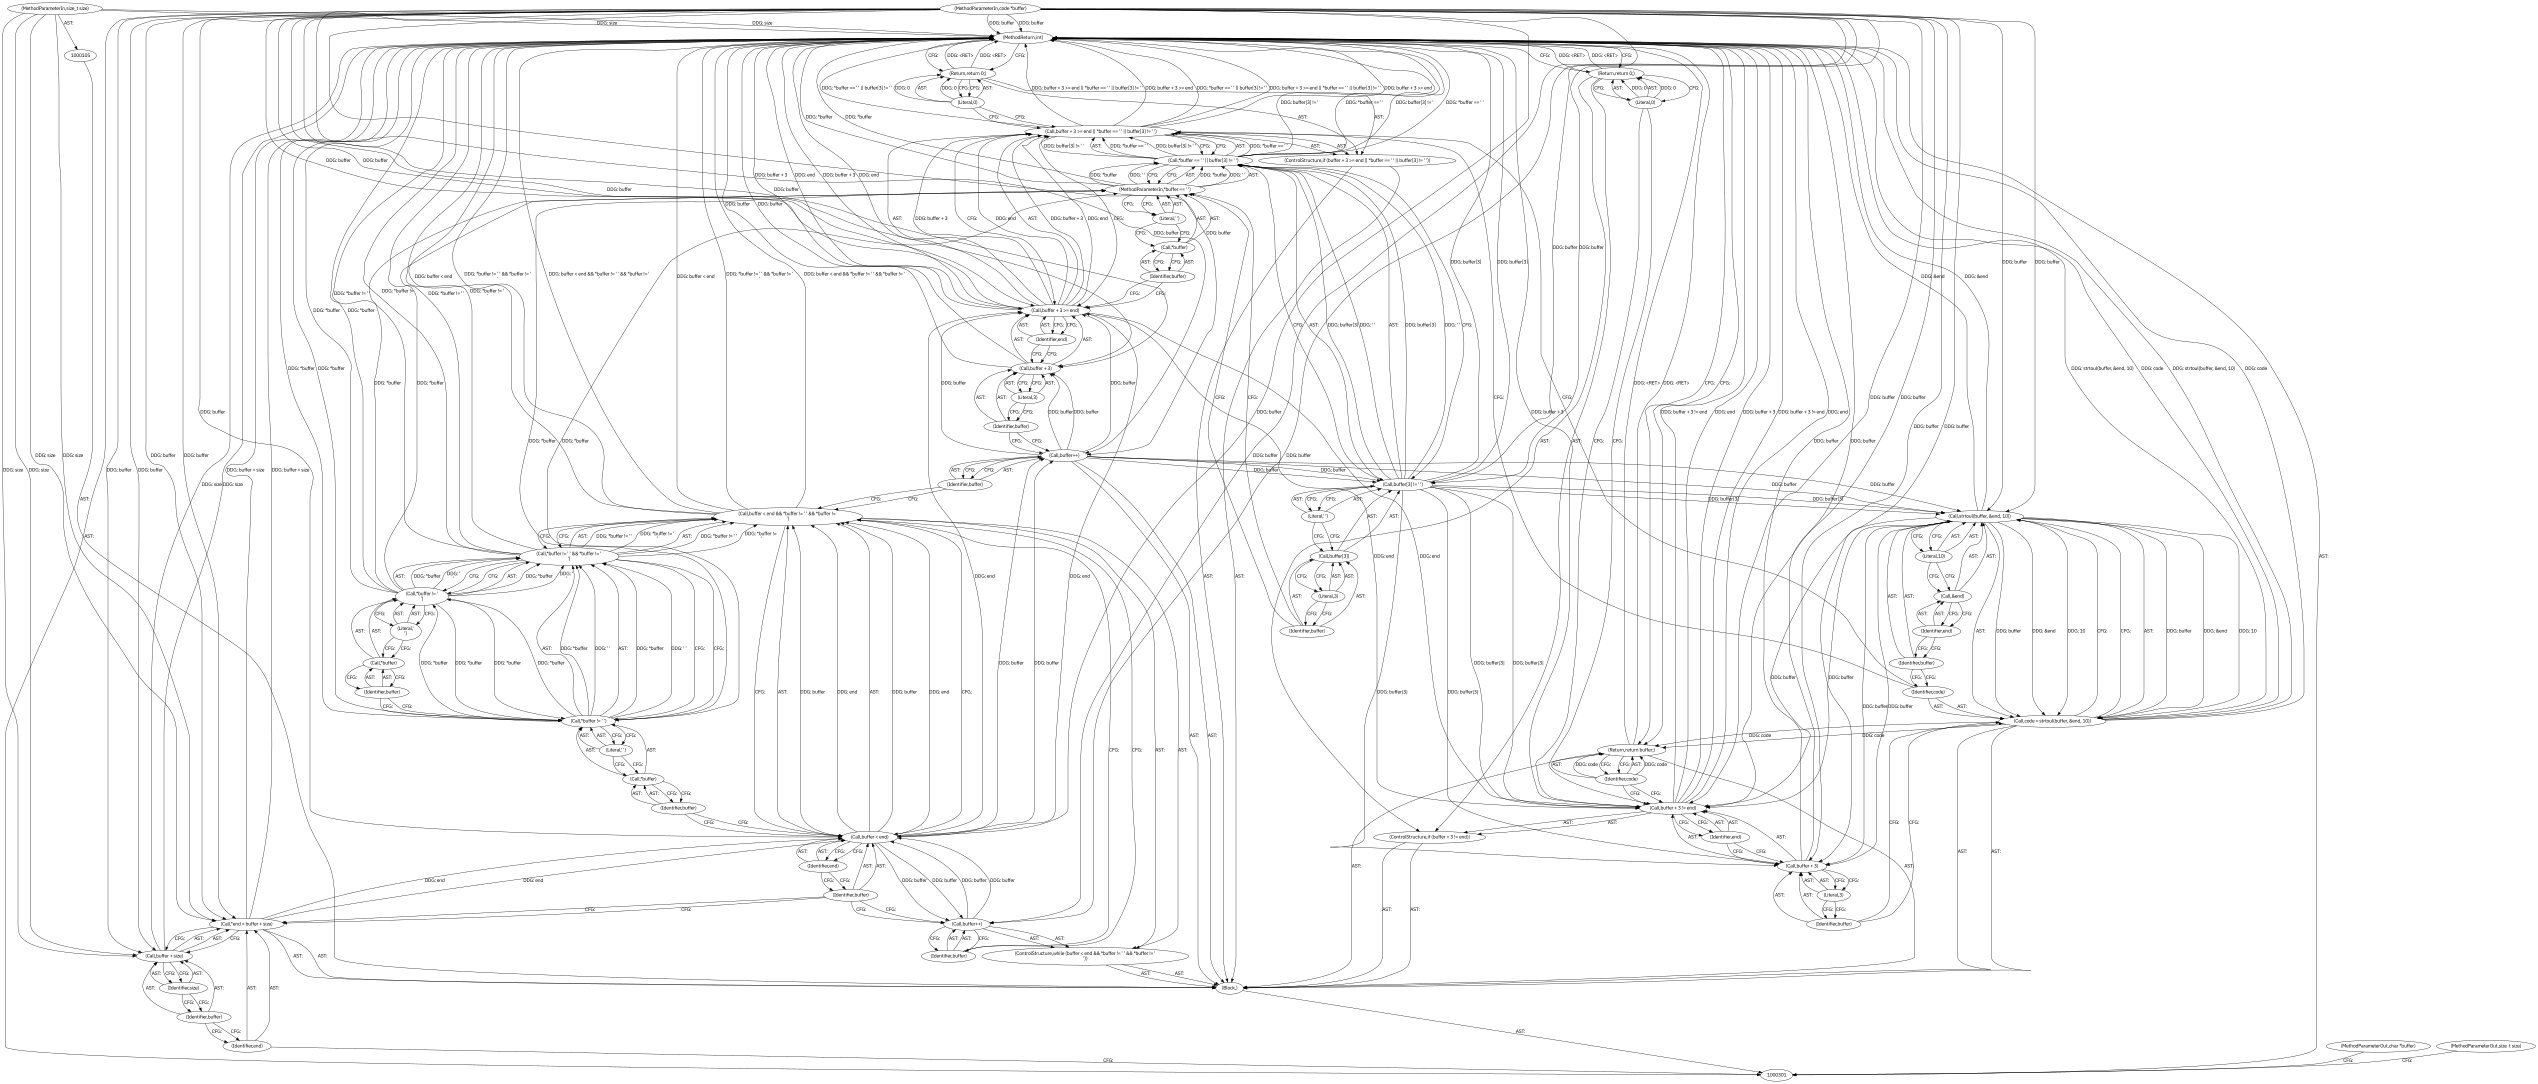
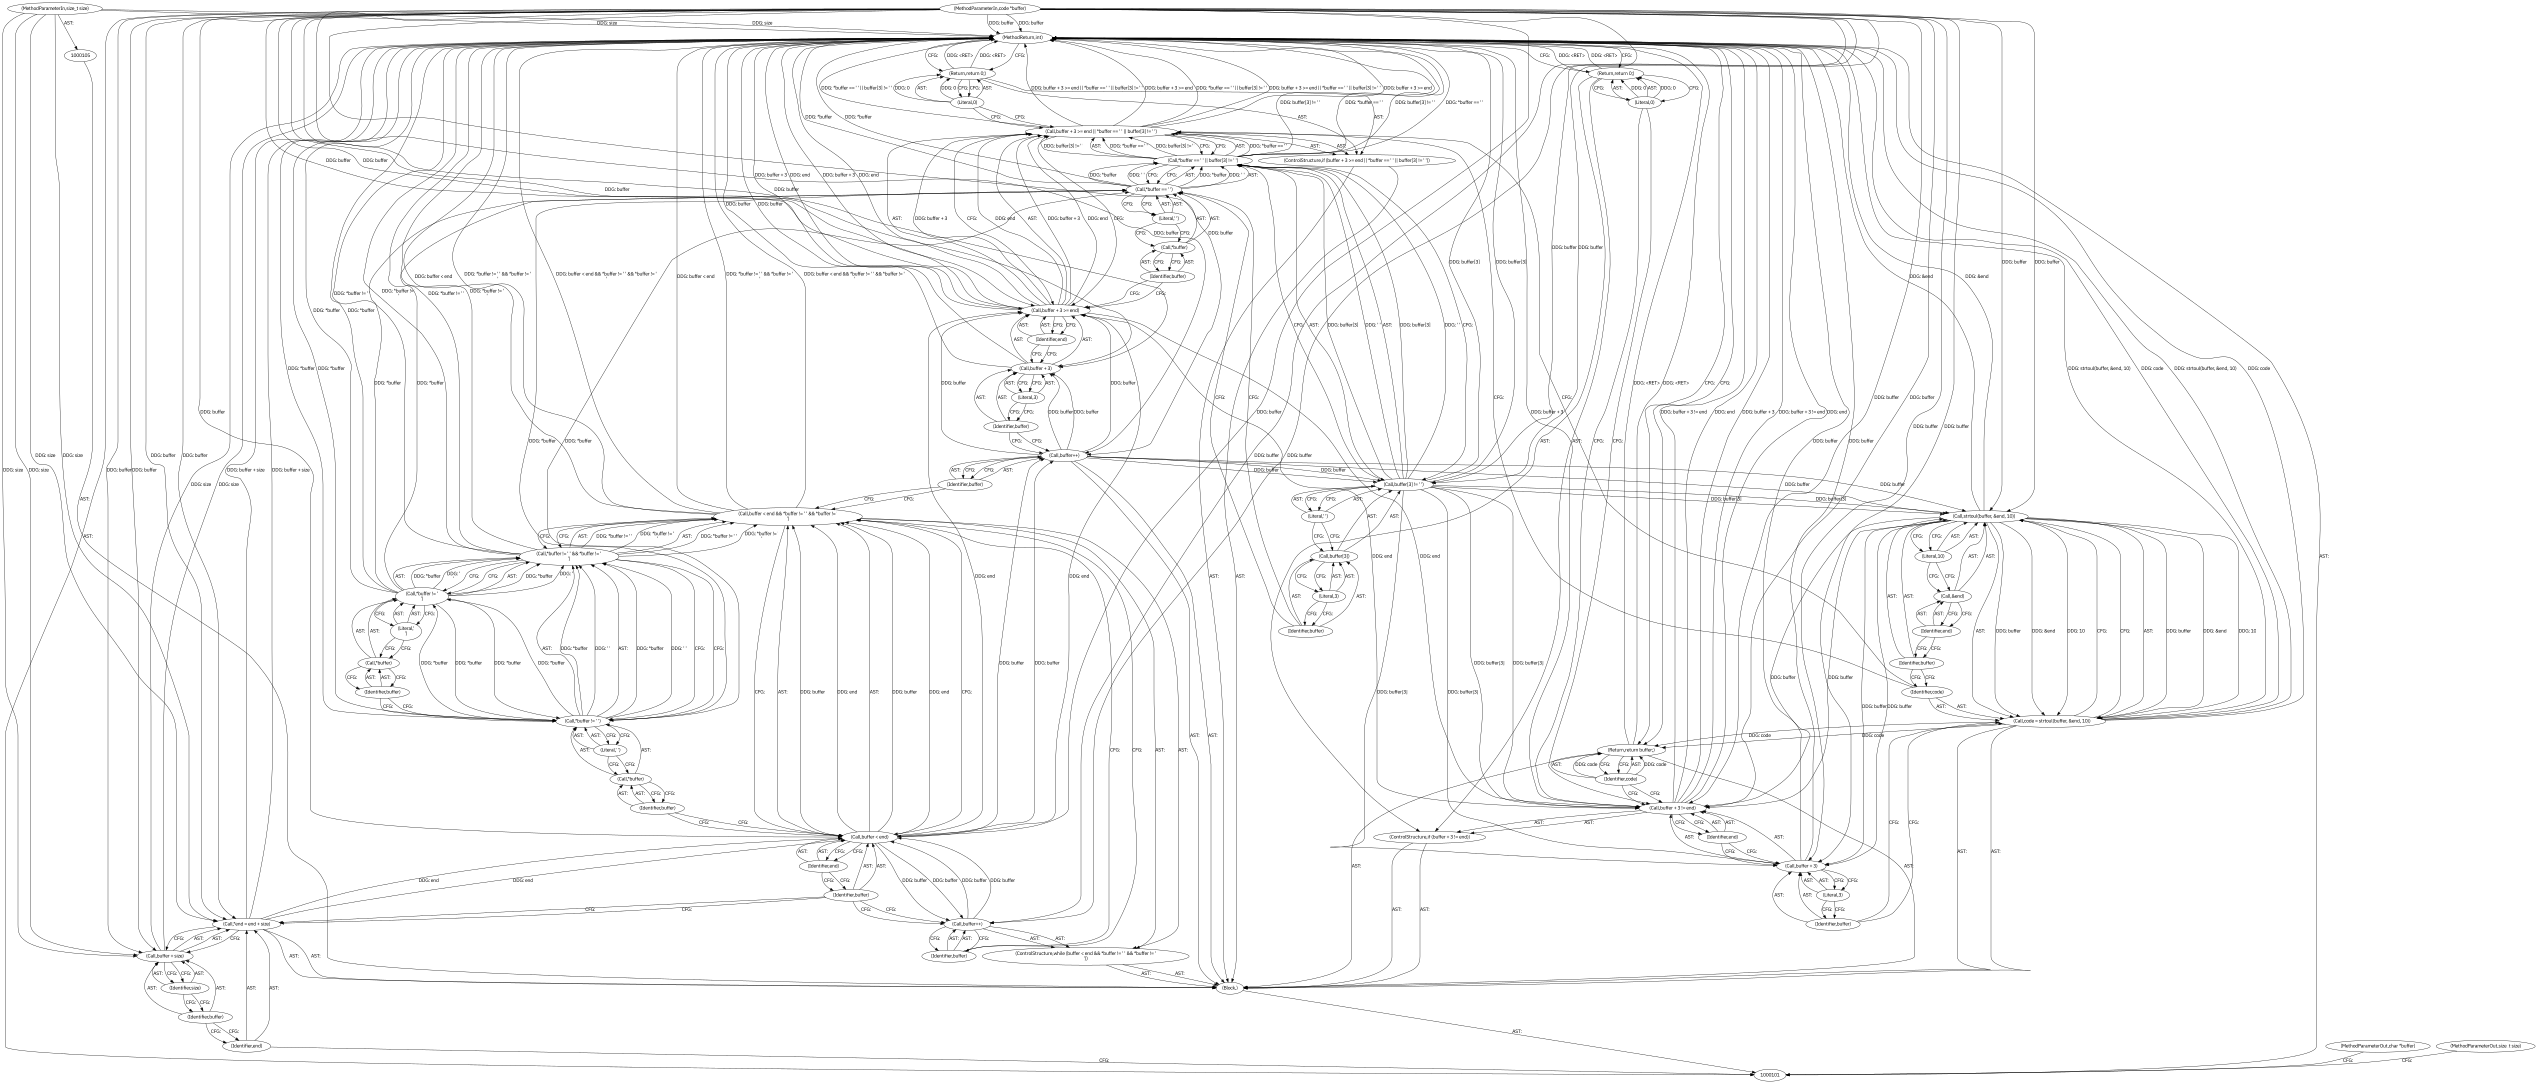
node "(MethodParameterIn,*buffer == ' ')": label "(MethodParameterIn,*buffer == ' ')" -> "(Call,*buffer == ' ')"
node "(Call,*end = buffer + size)": label "(Call,*end = buffer + size)" -> "(Call,*end = end + size)"
node "1000301": label "1000301" -> "1000101"
